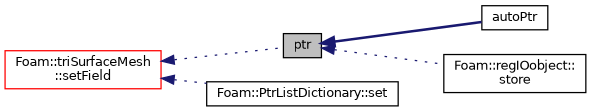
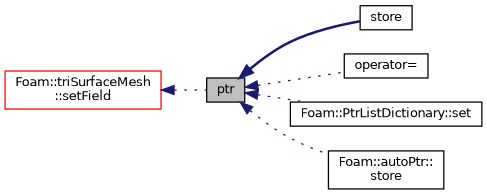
node "autoPtr": label "autoPtr" -> "store"
node "operator=": added
node "Foam::regIOobject:: store": label "Foam::regIOobject:: store" -> "Foam::autoPtr:: store"
edge "Foam::PtrListDictionary::set" -> "Foam::triSurfaceMesh ::setField": now "Foam::PtrListDictionary::set" -> "ptr"
